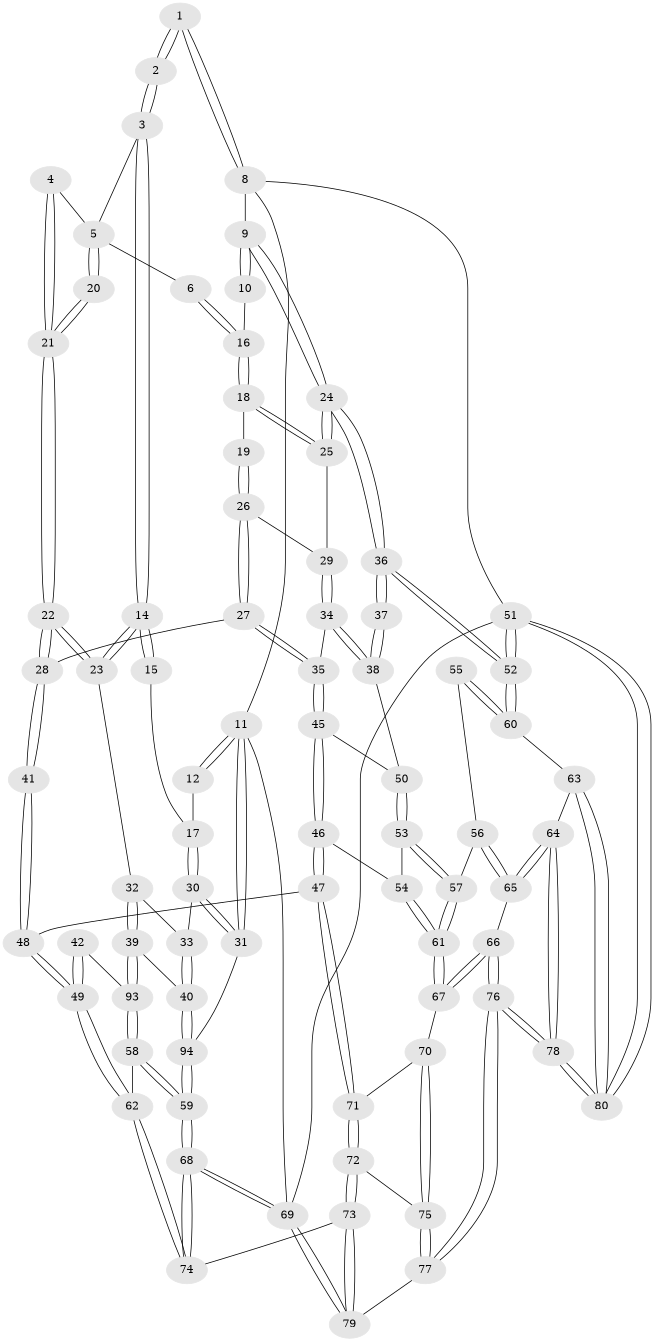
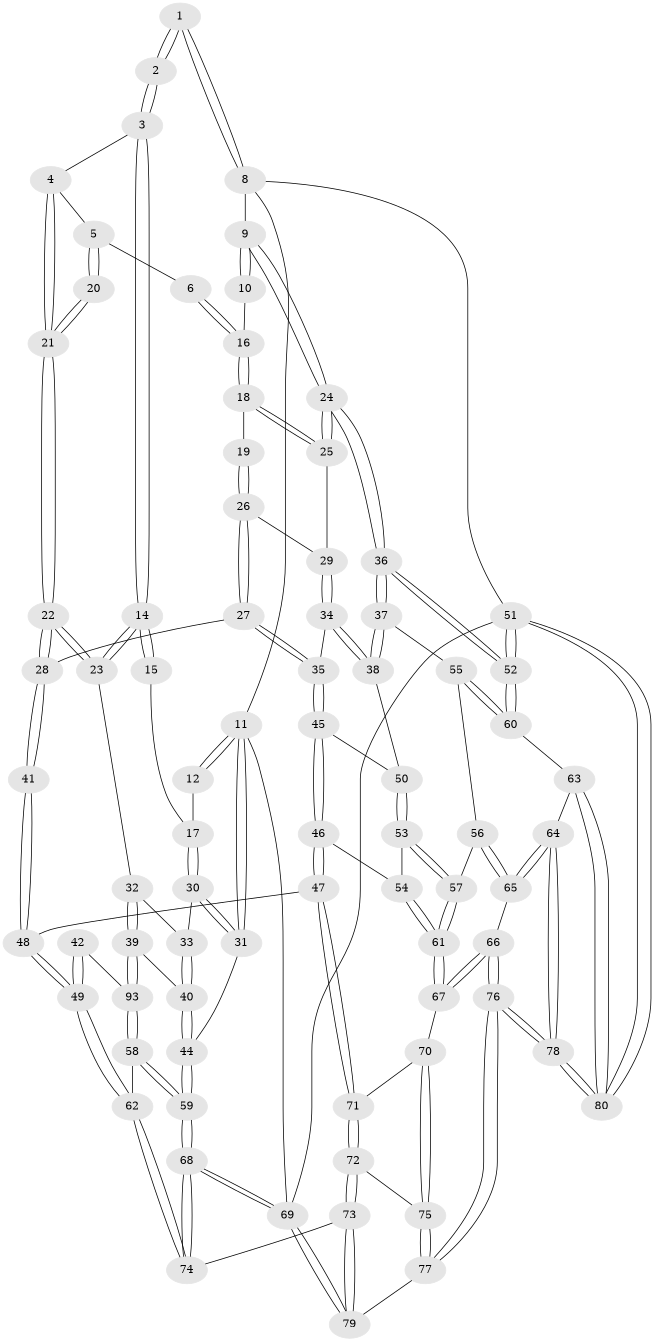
edge "3" -- "5": now "3" -- "4"
edge "37" -- "55": added
node "94": label "94" -> "44"
